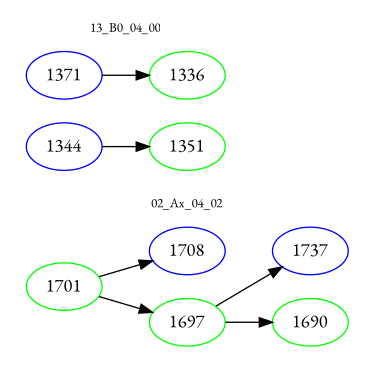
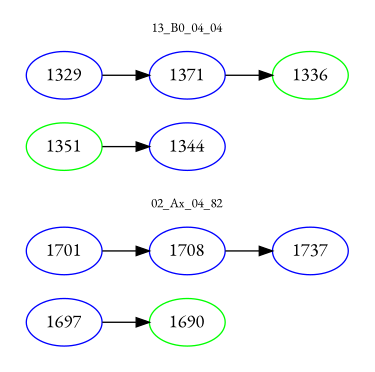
cluster "13_B0_04_00": label "13_B0_04_00" -> "13_B0_04_04"
node "1329": added
edge "1344" -> "1351": reversed
cluster "02_Ax_04_02": label "02_Ax_04_02" -> "02_Ax_04_82"
node "1701": color green -> blue
edge "1697" -> "1737": now "1708" -> "1737"
edge "1701" -> "1697": removed
node "1697": color green -> blue
